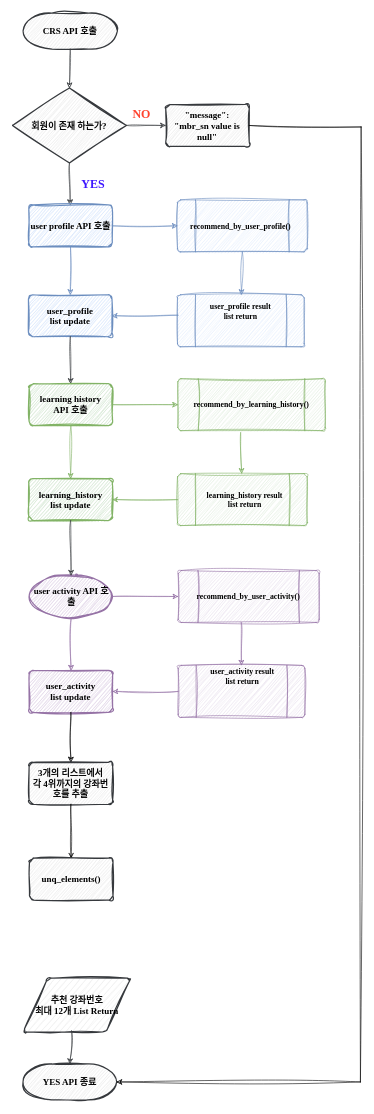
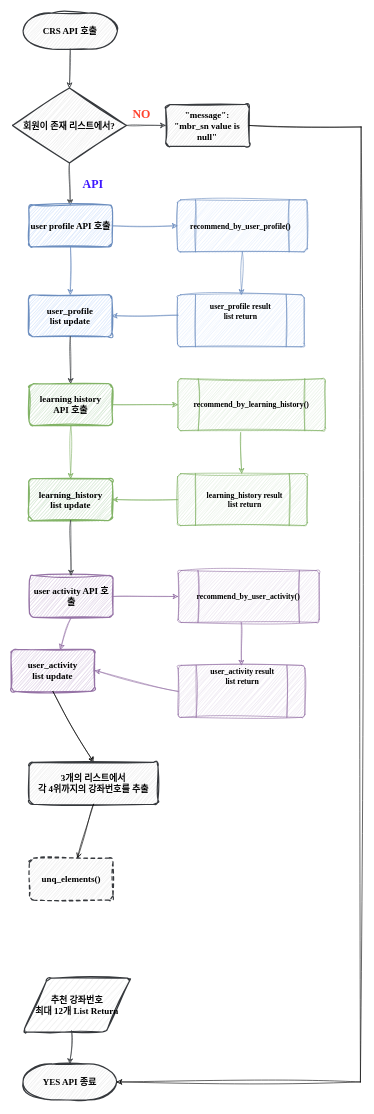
node "회원이 존재 하는가?": label "회원이 존재 하는가?" -> "회원이 존재 리스트에서?"
node "YES": label "YES" -> "API"
node "user activity API 호출": shape ellipse -> rounded rectangle
node "user_activity list update": moved (71, 691) -> (53, 670)
node "3개의 리스트에서 각 4위까지의 강좌번호를 추출": size 84x42 -> 129x42
node "unq_elements()": style solid -> dashed
